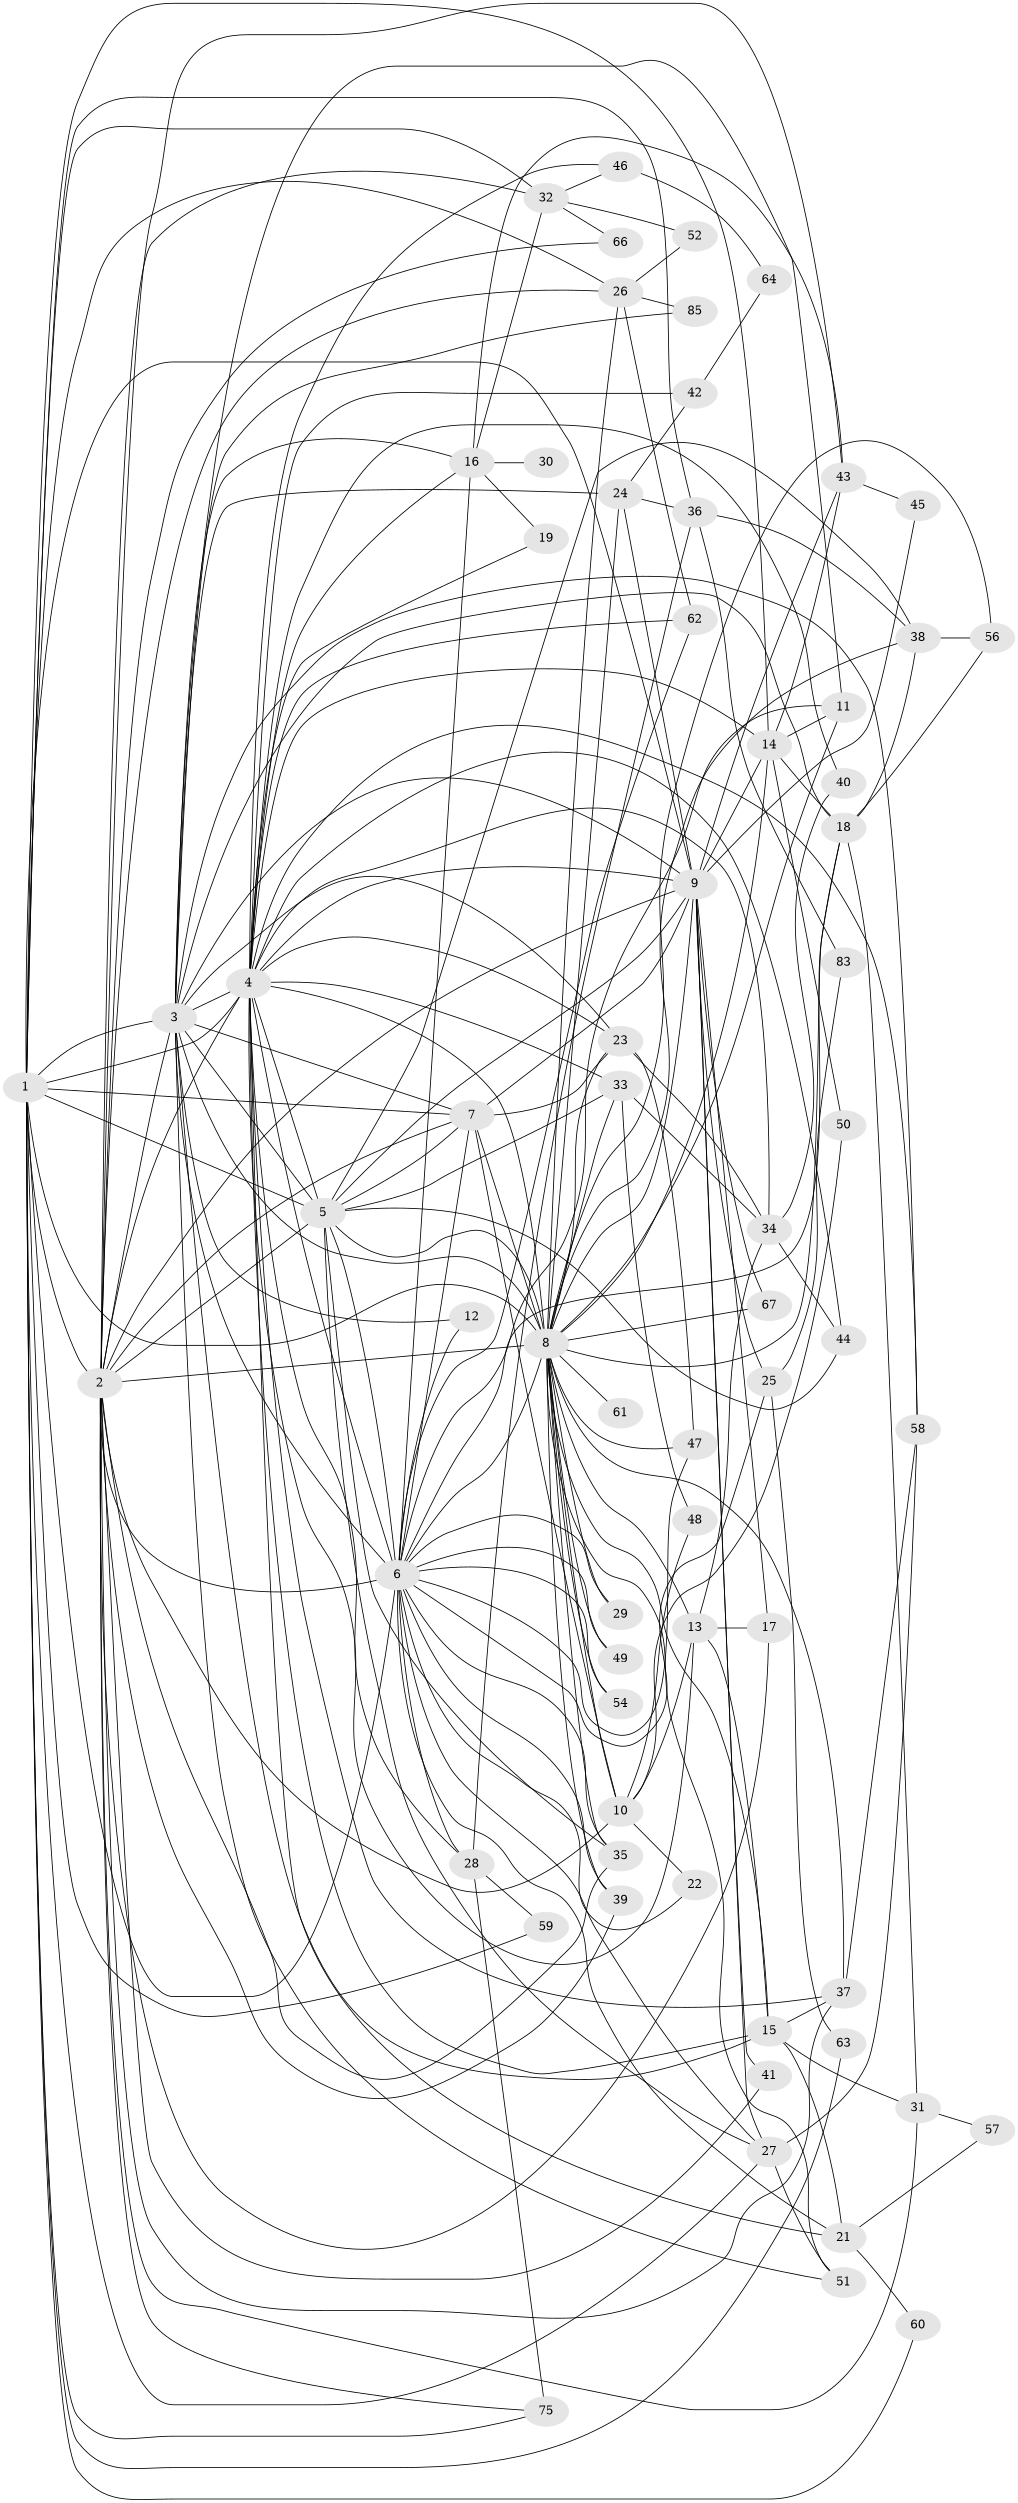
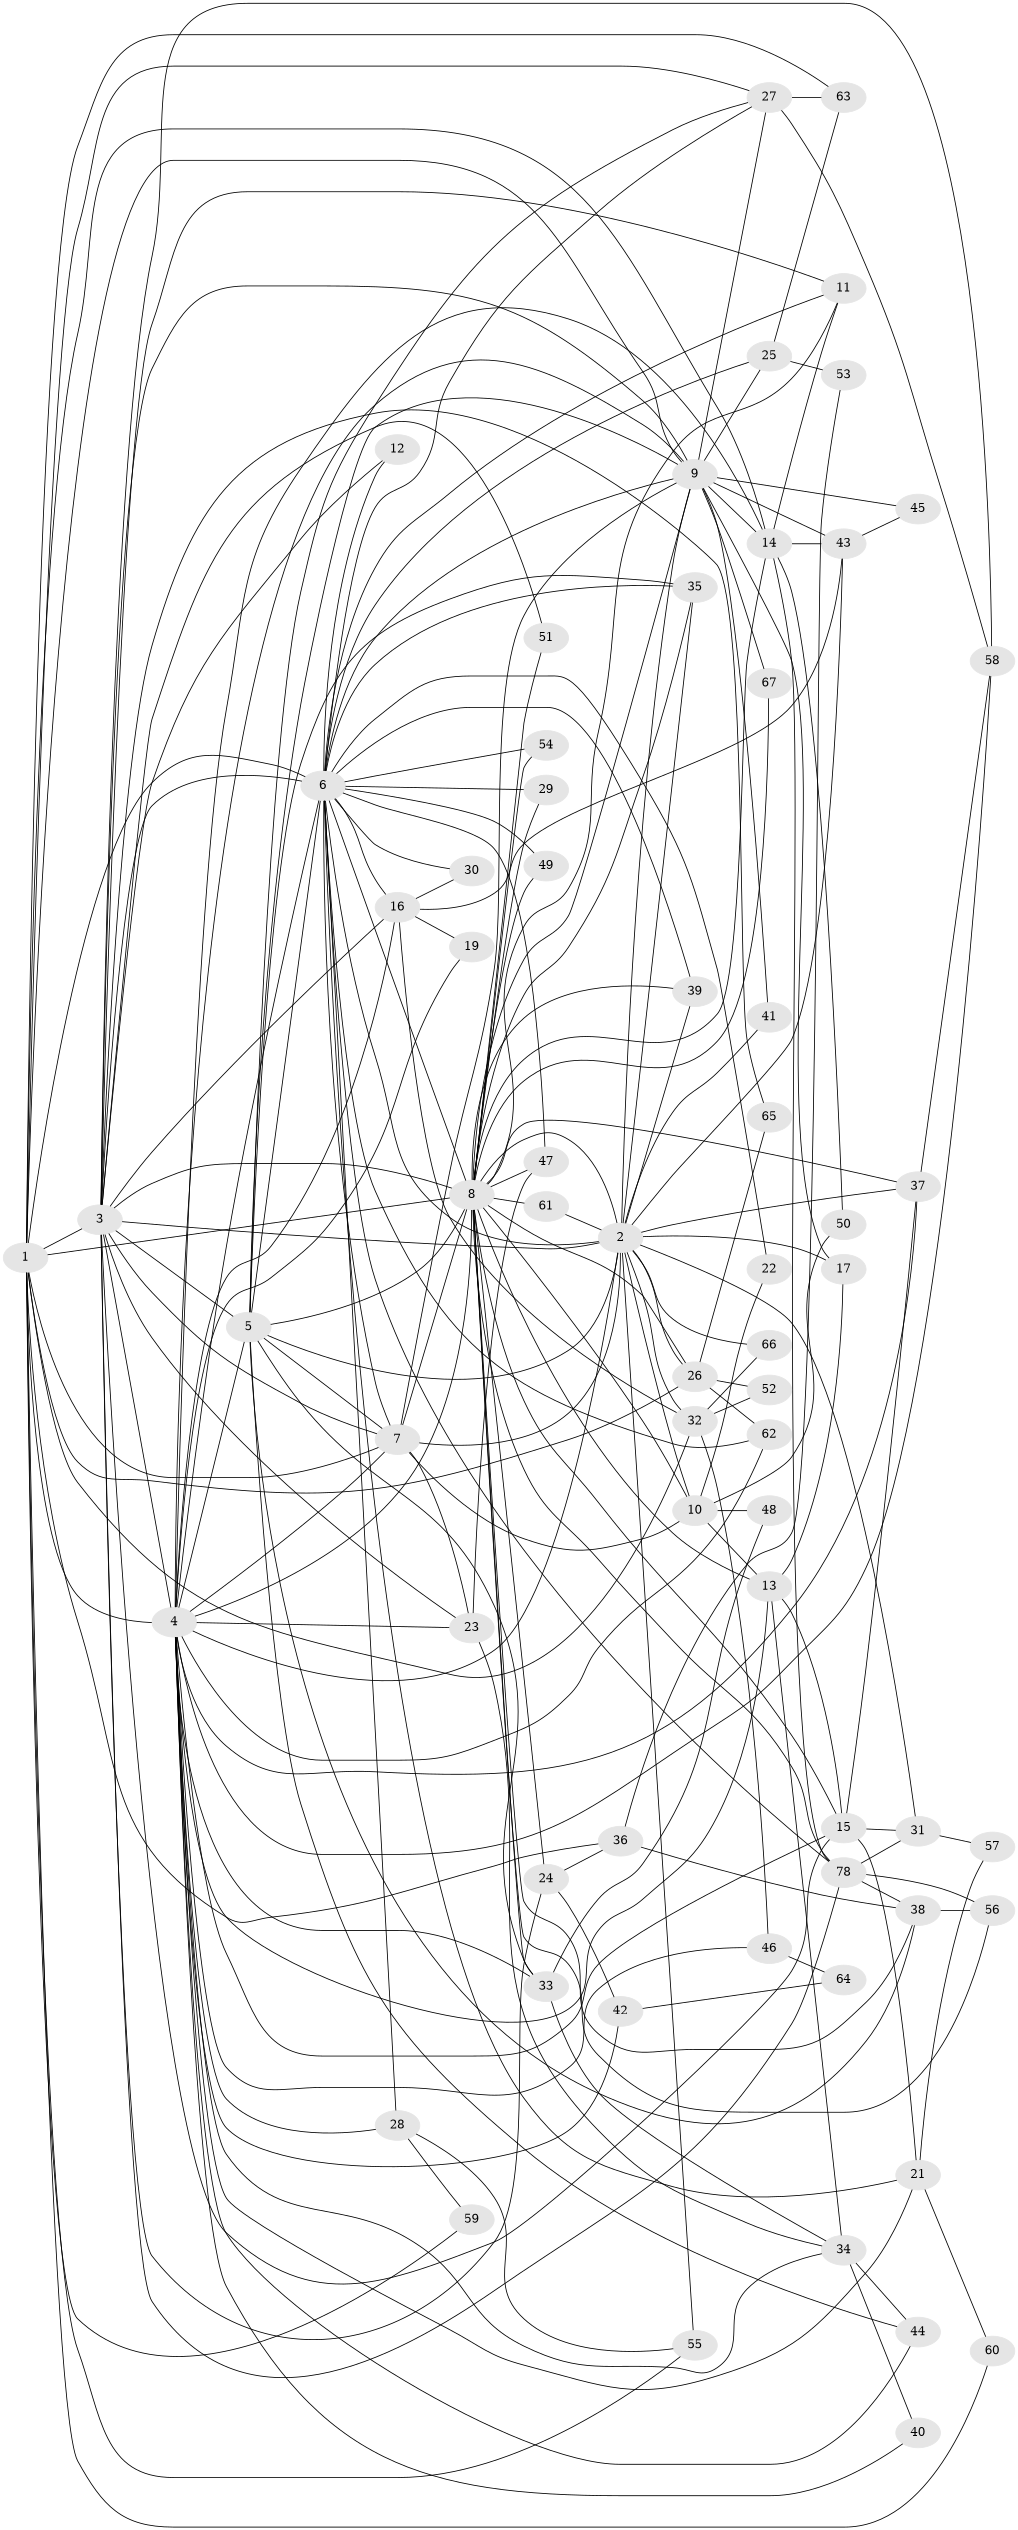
node "85": label "85" -> "65"
edge "24" -- "9": now "6" -- "9"
node "18": label "18" -> "78"
edge "6" -- "30": added
node "83": label "83" -> "53"
edge "1" -- "5": removed
edge "36" -- "28": removed
edge "23" -- "8": removed
edge "1" -- "2": now "61" -- "2"
edge "7" -- "4": added
edge "27" -- "51": now "27" -- "63"
node "75": label "75" -> "55"
